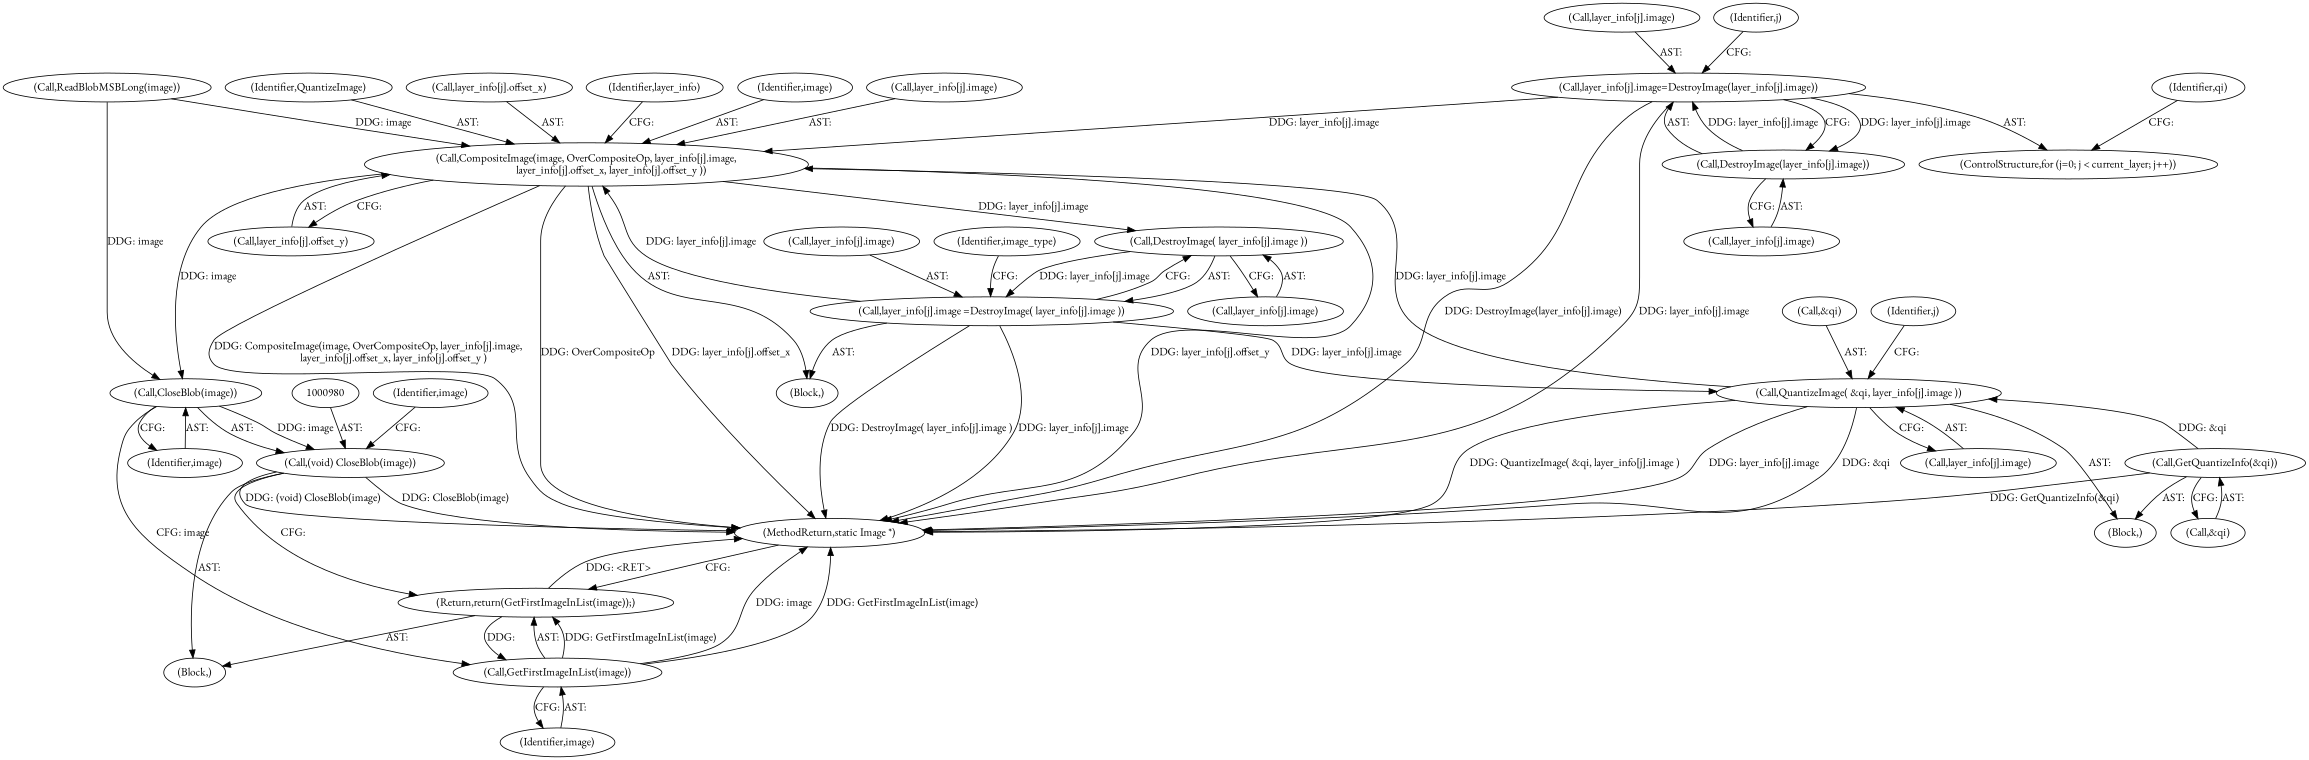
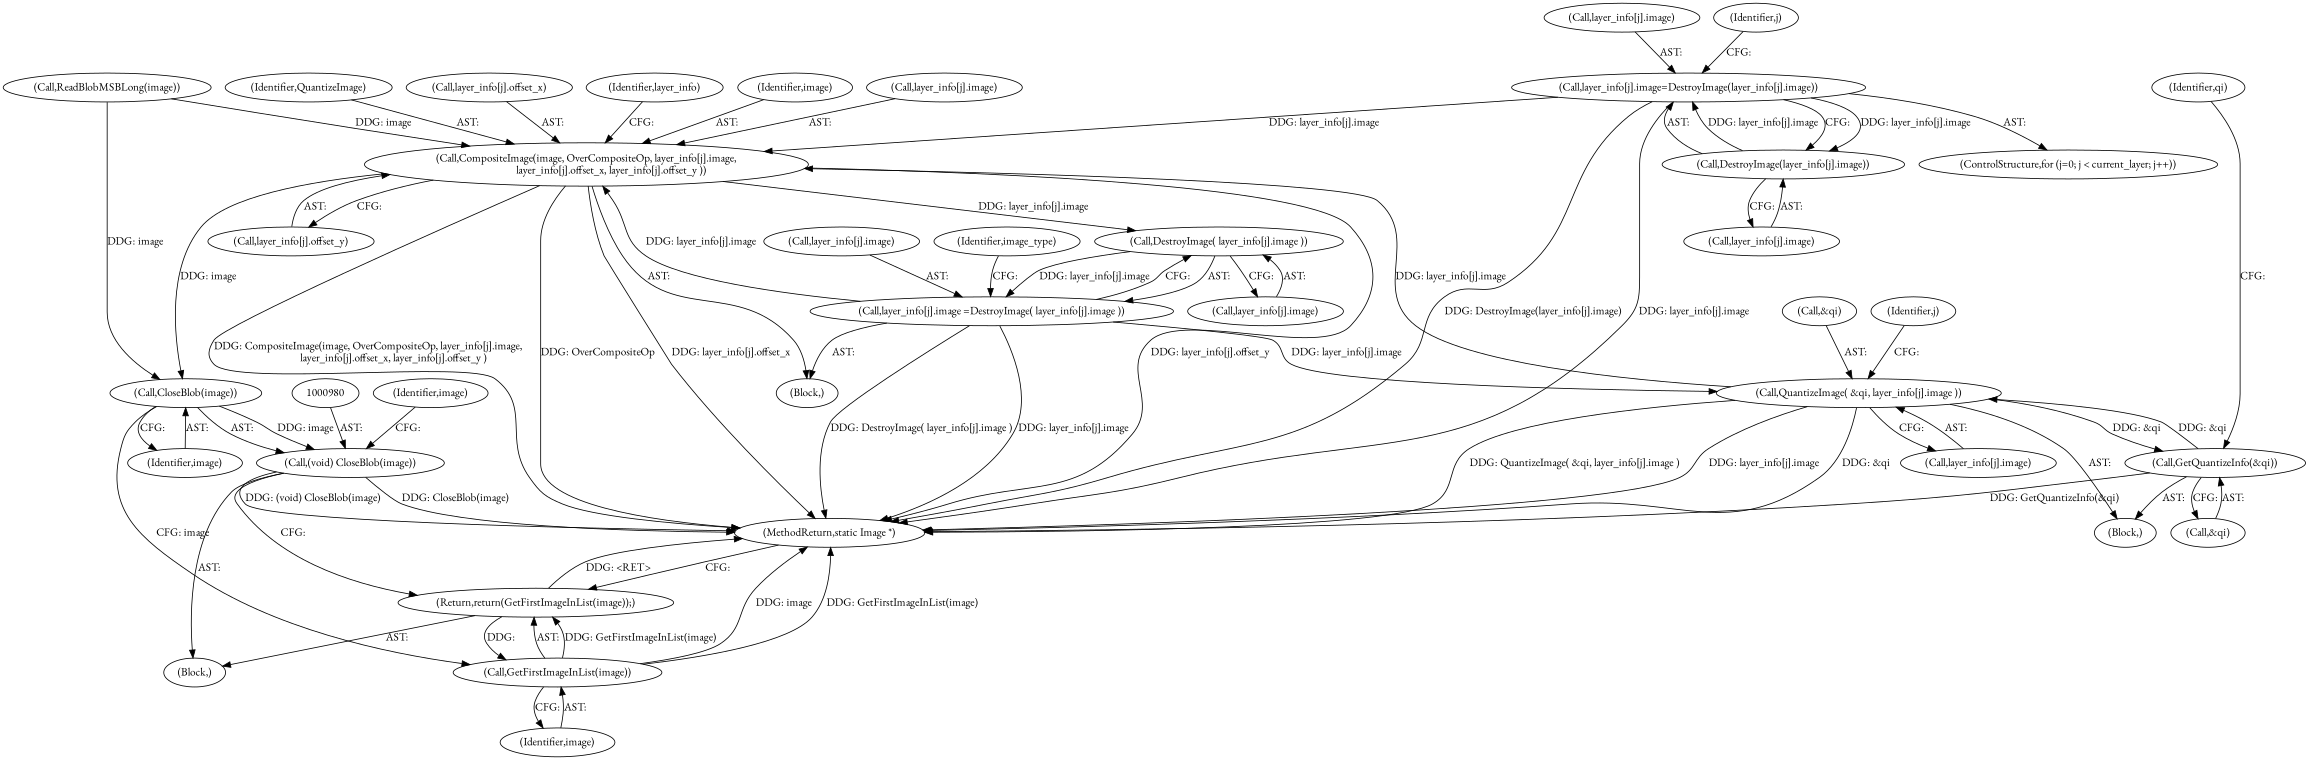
edge "(Identifier,qi)" -> "(ControlStructure,for (j=0; j < current_layer; j++))": now "(Identifier,qi)" -> "(Call,GetQuantizeInfo(&qi))"
edge "(Call,QuantizeImage( &qi, layer_info[j].image ))" -> "(Call,GetQuantizeInfo(&qi))": added, label "DDG: &qi"
